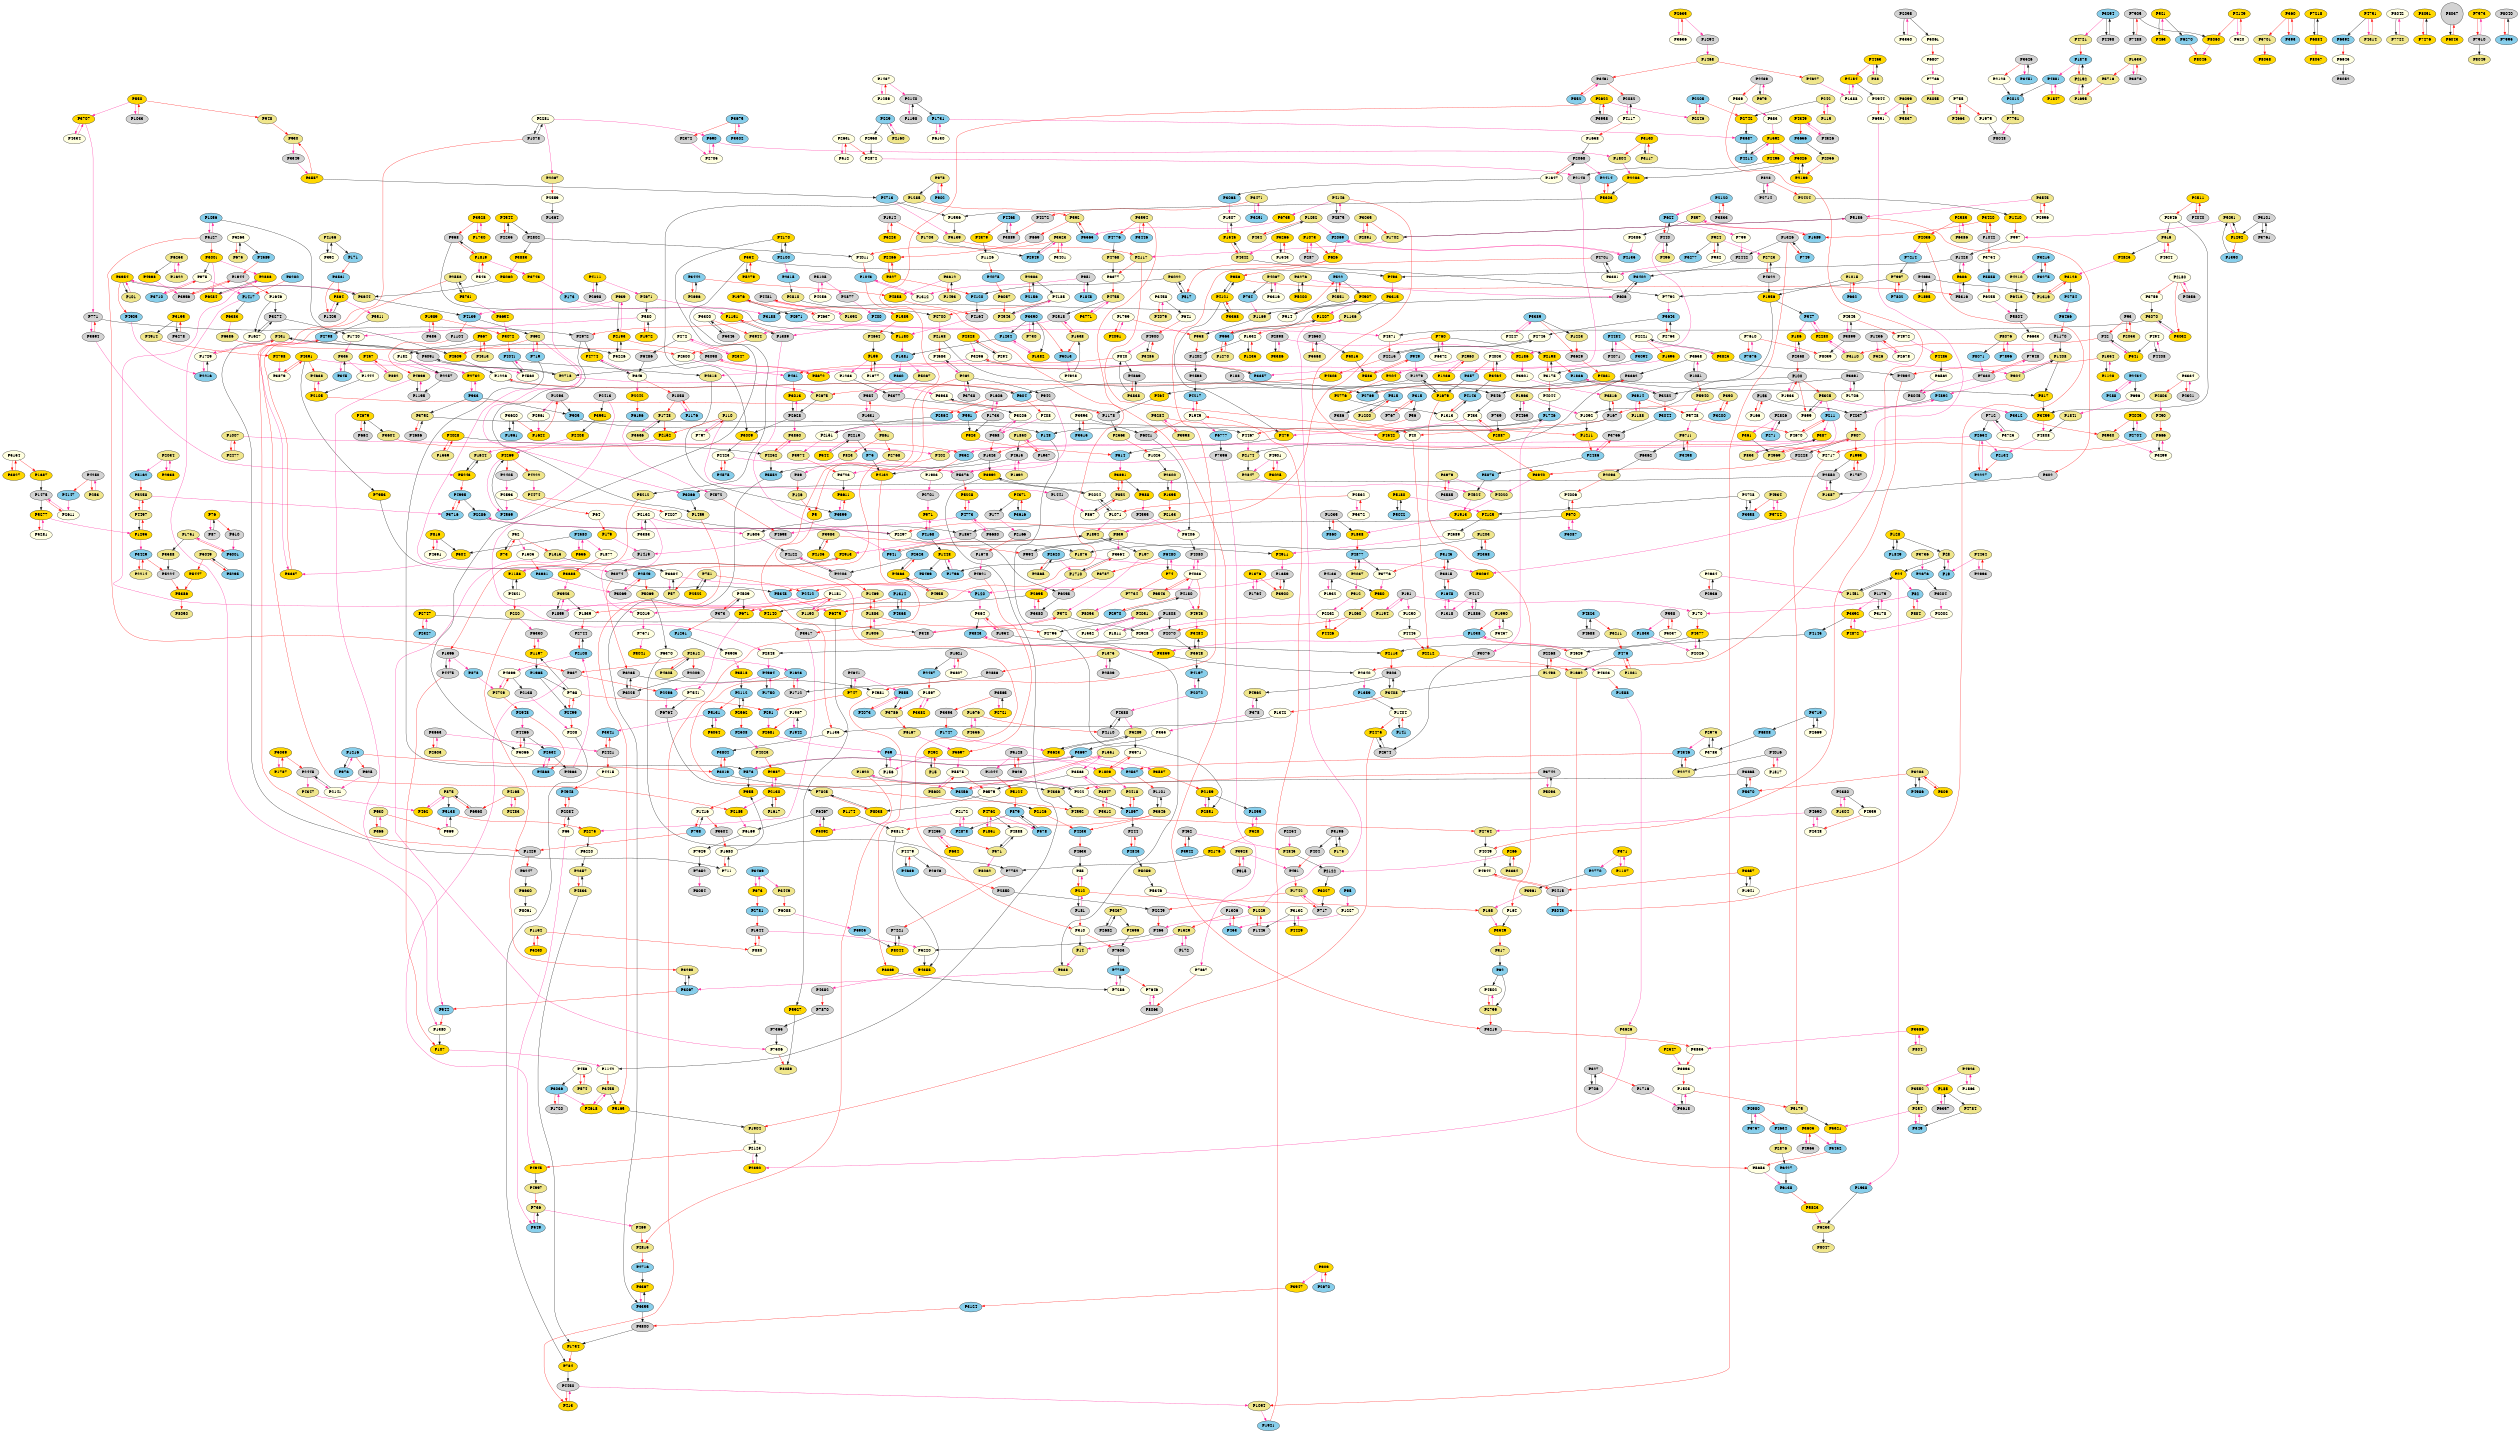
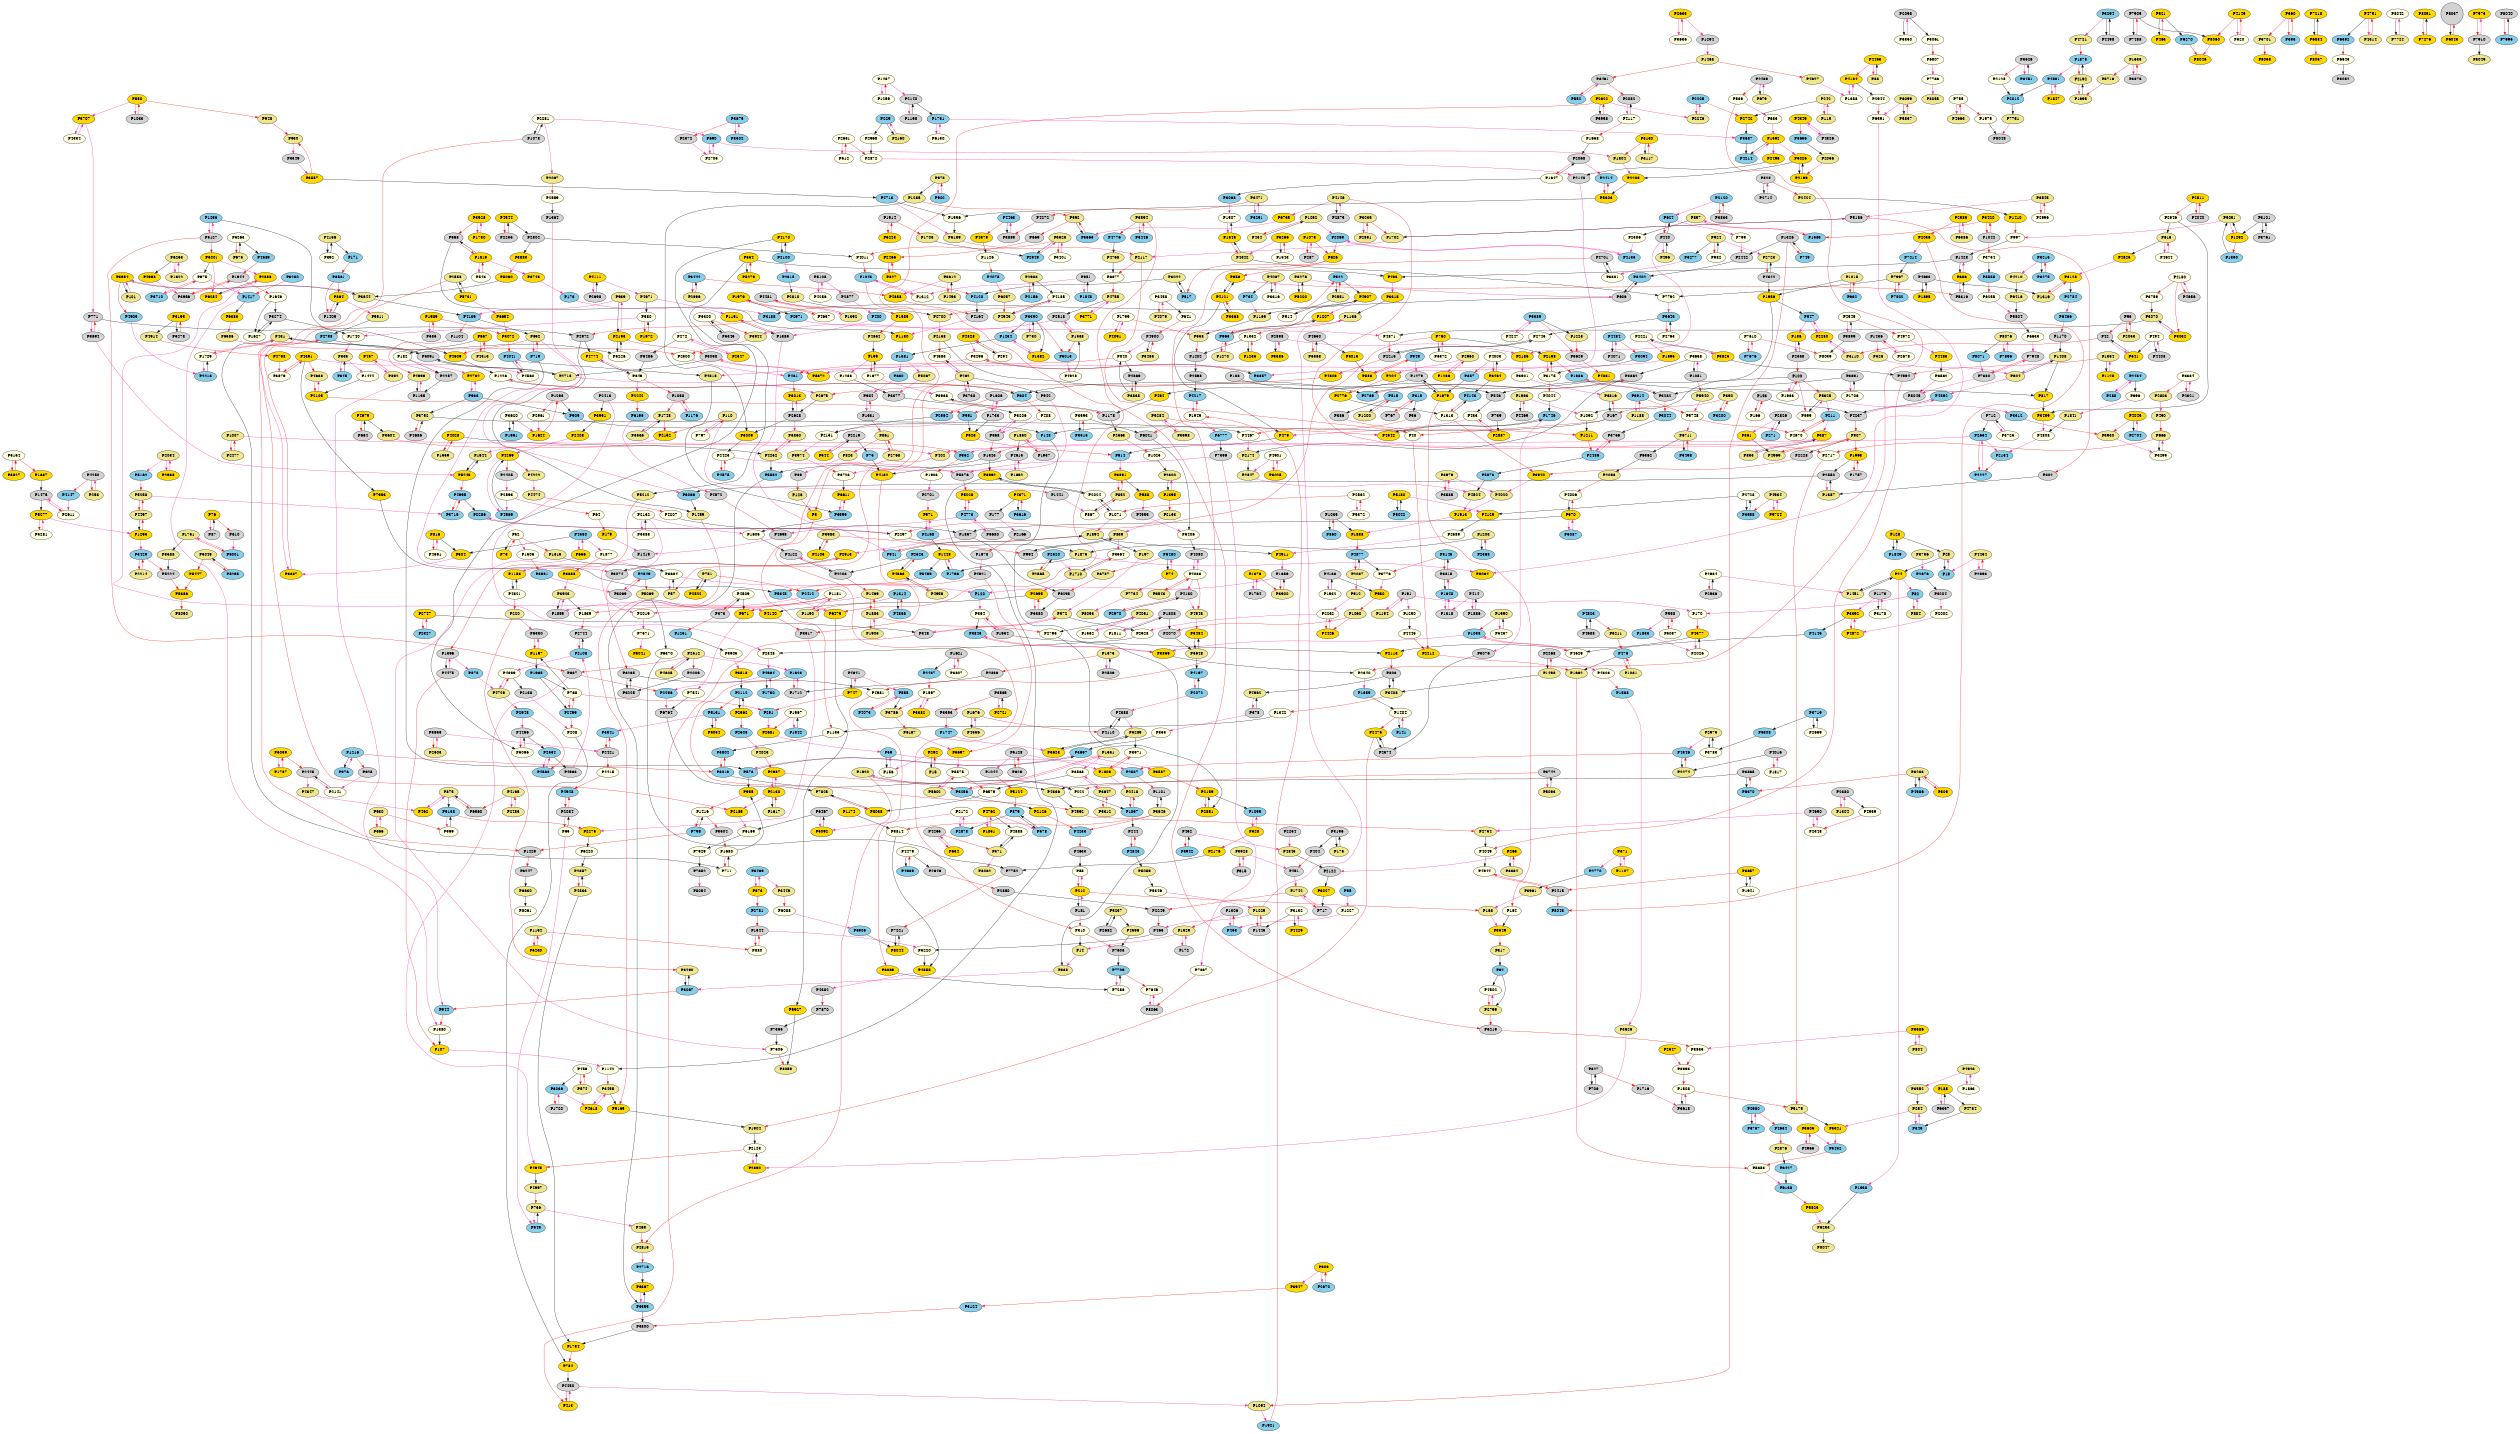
edge "P2768" -> "P861": added
edge "P211" -> "P833": now "P387" -> "P833"
edge "P1676" -> "P4556": color deeppink -> black
